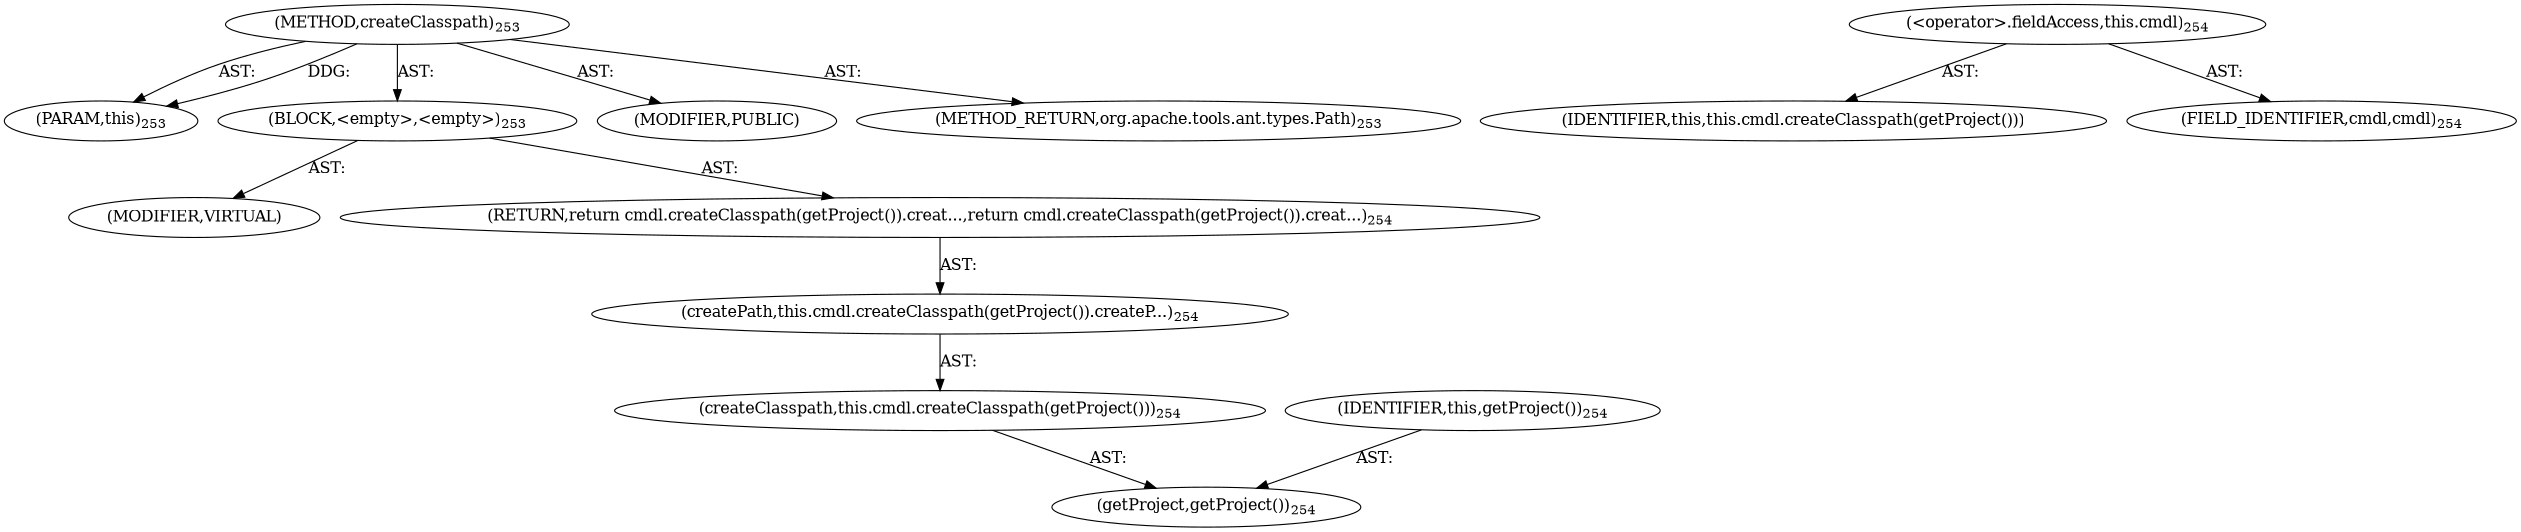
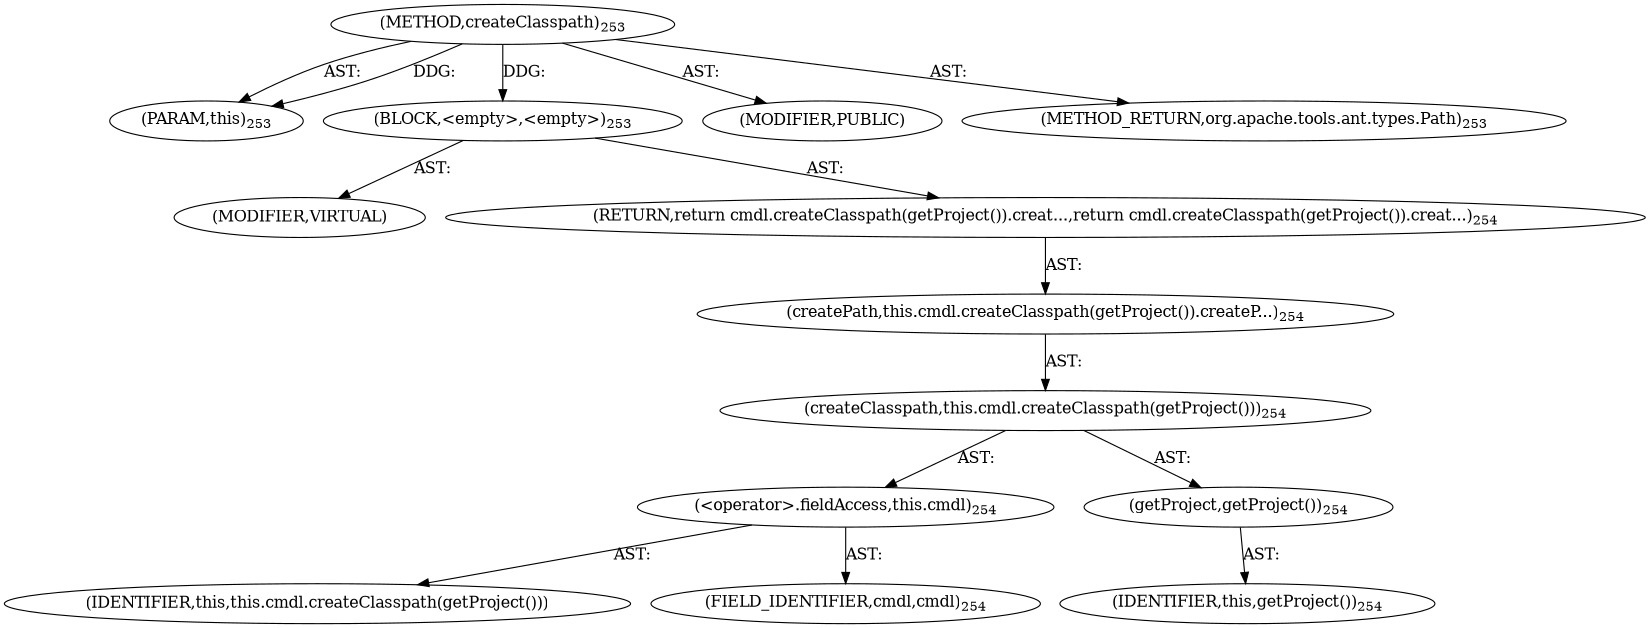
edge "(METHOD,createClasspath)" -> "(BLOCK,<empty>,<empty>)": label "AST: " -> "DDG: "
edge "(createClasspath,this.cmdl.createClasspath(getProject()))" -> "(<operator>.fieldAccess,this.cmdl)": added, label "AST:"
edge "(IDENTIFIER,this,getProject())" -> "(getProject,getProject())": reversed
